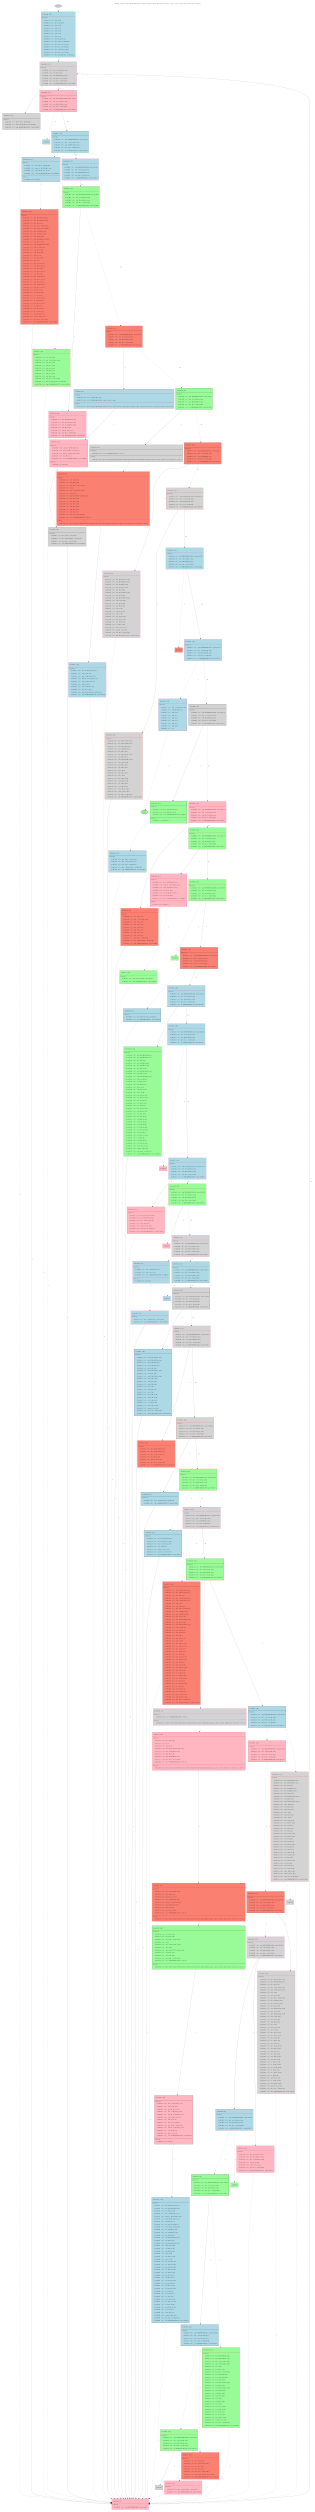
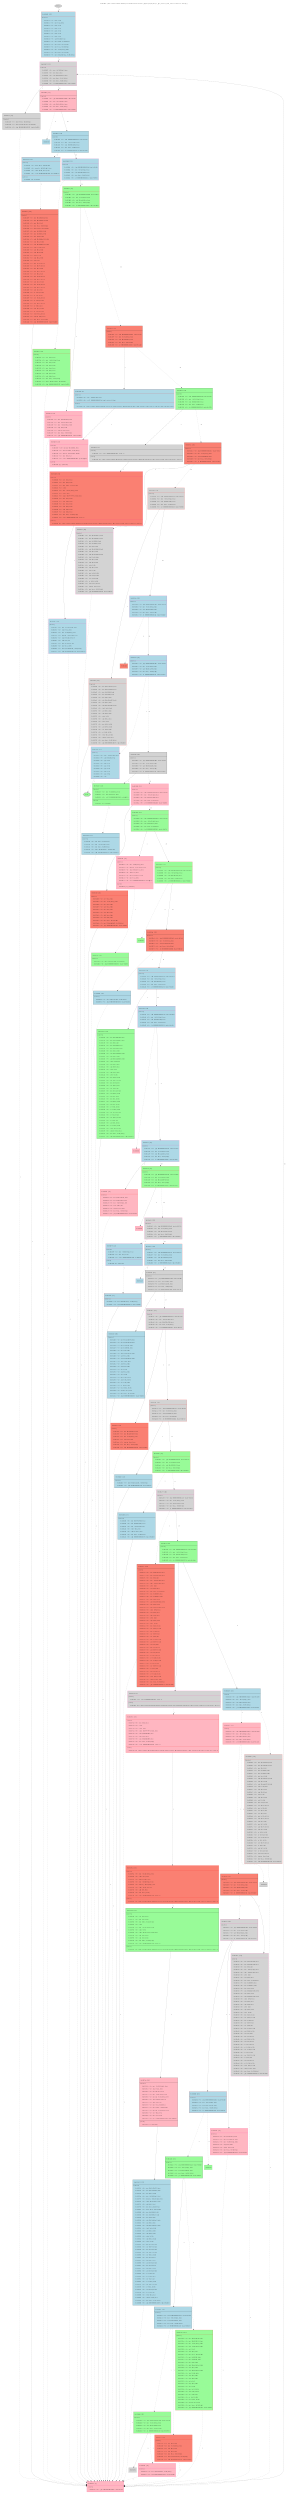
node "0x402281 [25]": removed
